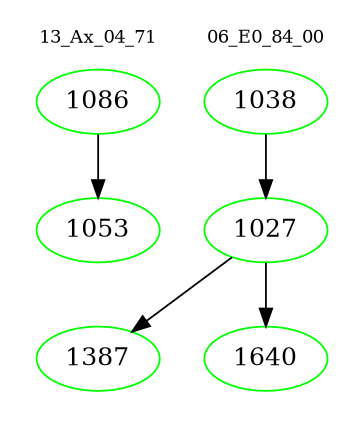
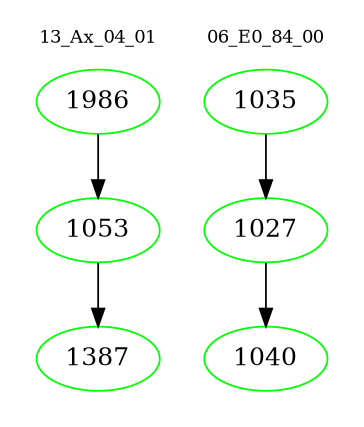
cluster "13_Ax_04_71": label "13_Ax_04_71" -> "13_Ax_04_01"
node "1086": label "1086" -> "1986"
node "1038": label "1038" -> "1035"
edge "1027" -> "1387": now "1053" -> "1387"
node "1640": label "1640" -> "1040"
